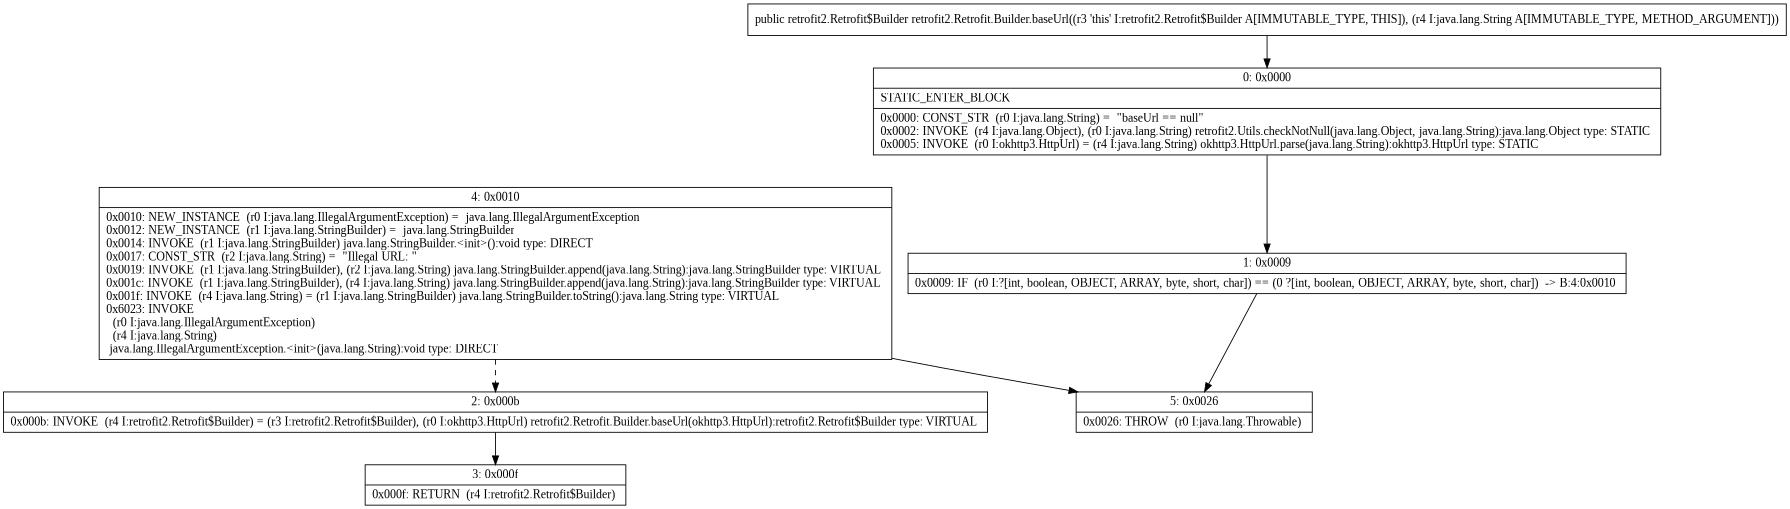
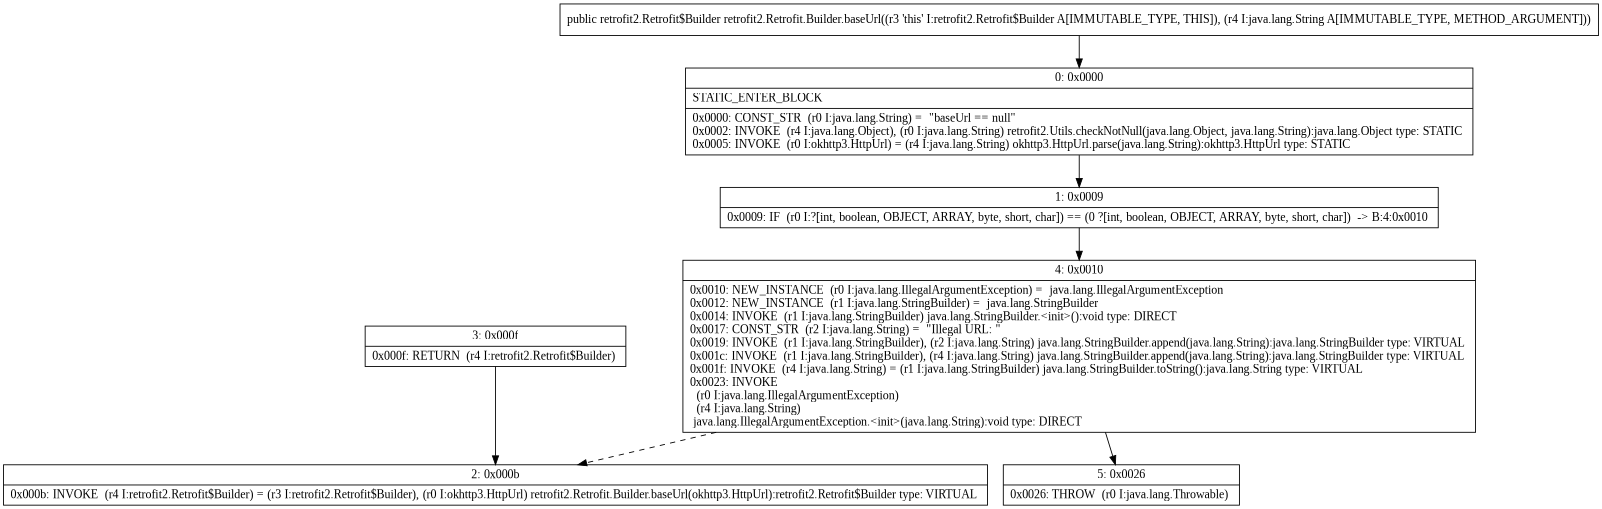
node "4: 0x0010": text "0x6023: INVOKE" -> "0x0023: INVOKE"
edge "1: 0x0009" -> "5: 0x0026": now "1: 0x0009" -> "4: 0x0010"
edge "2: 0x000b" -> "3: 0x000f": reversed
